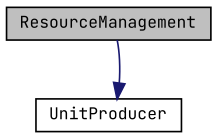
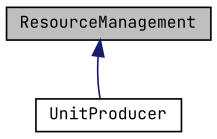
edge "ResourceManagement" -> "UnitProducer": reversed
